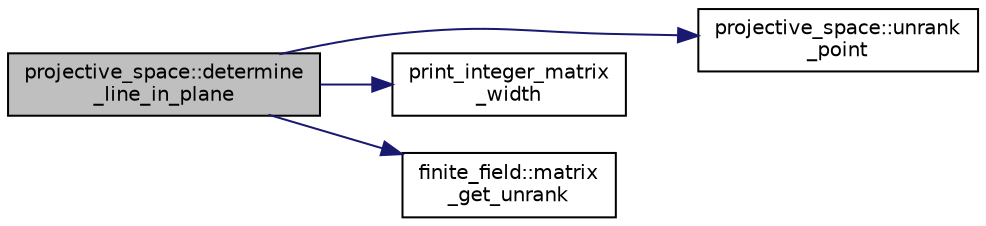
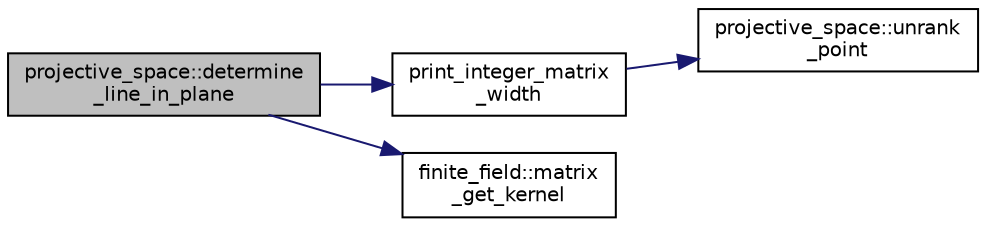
edge "projective_space::determine _line_in_plane" -> "projective_space::unrank _point": now "print_integer_matrix _width" -> "projective_space::unrank _point"
node "finite_field::matrix _get_unrank": label "finite_field::matrix _get_unrank" -> "finite_field::matrix _get_kernel"
